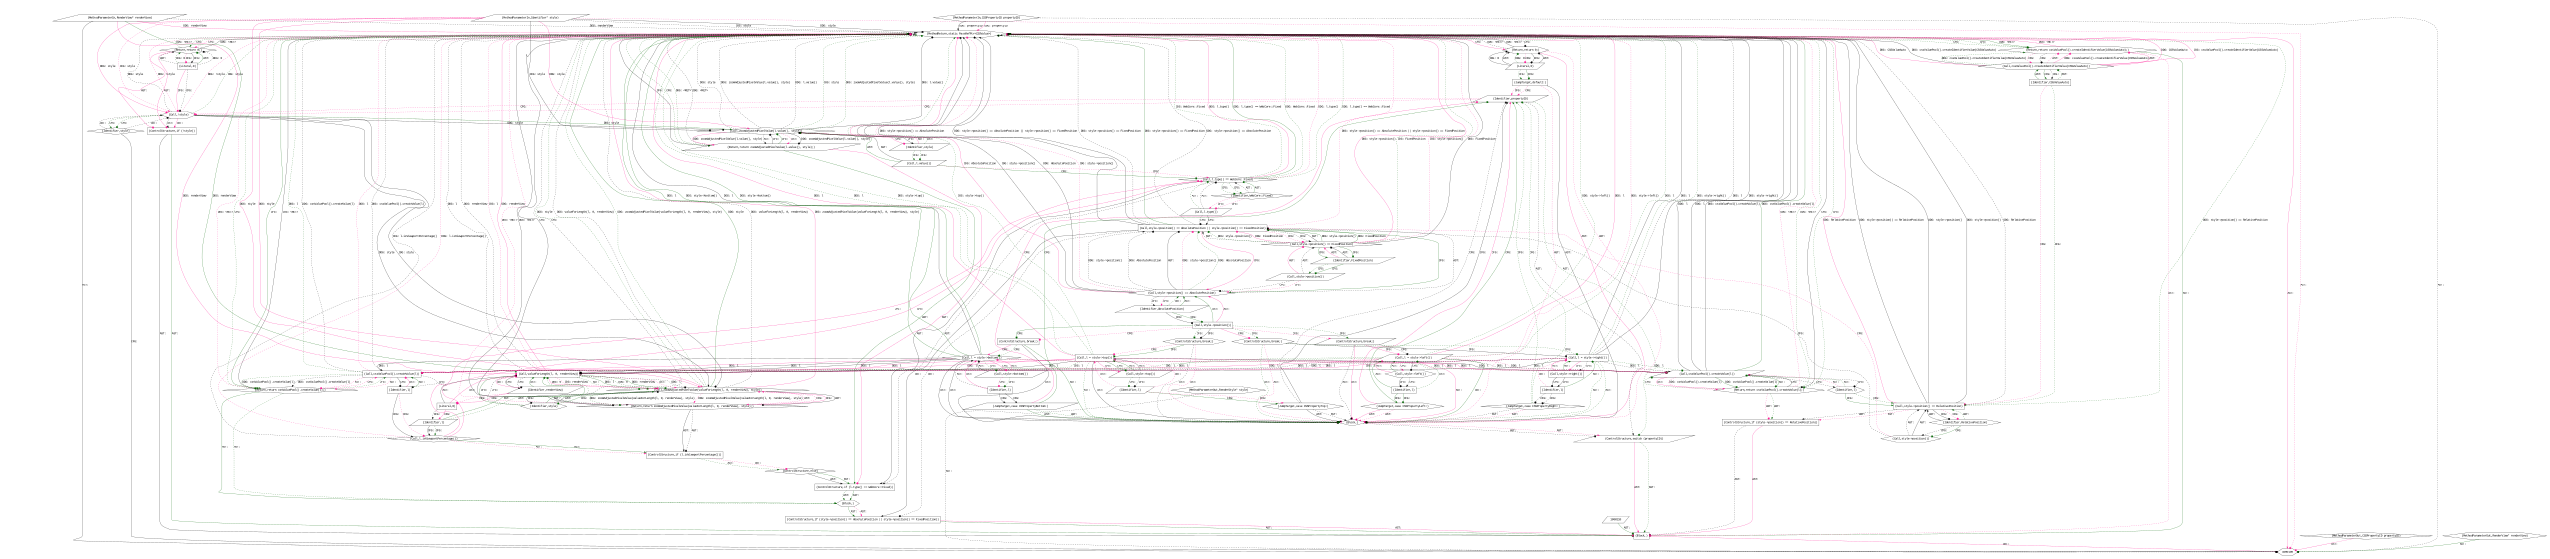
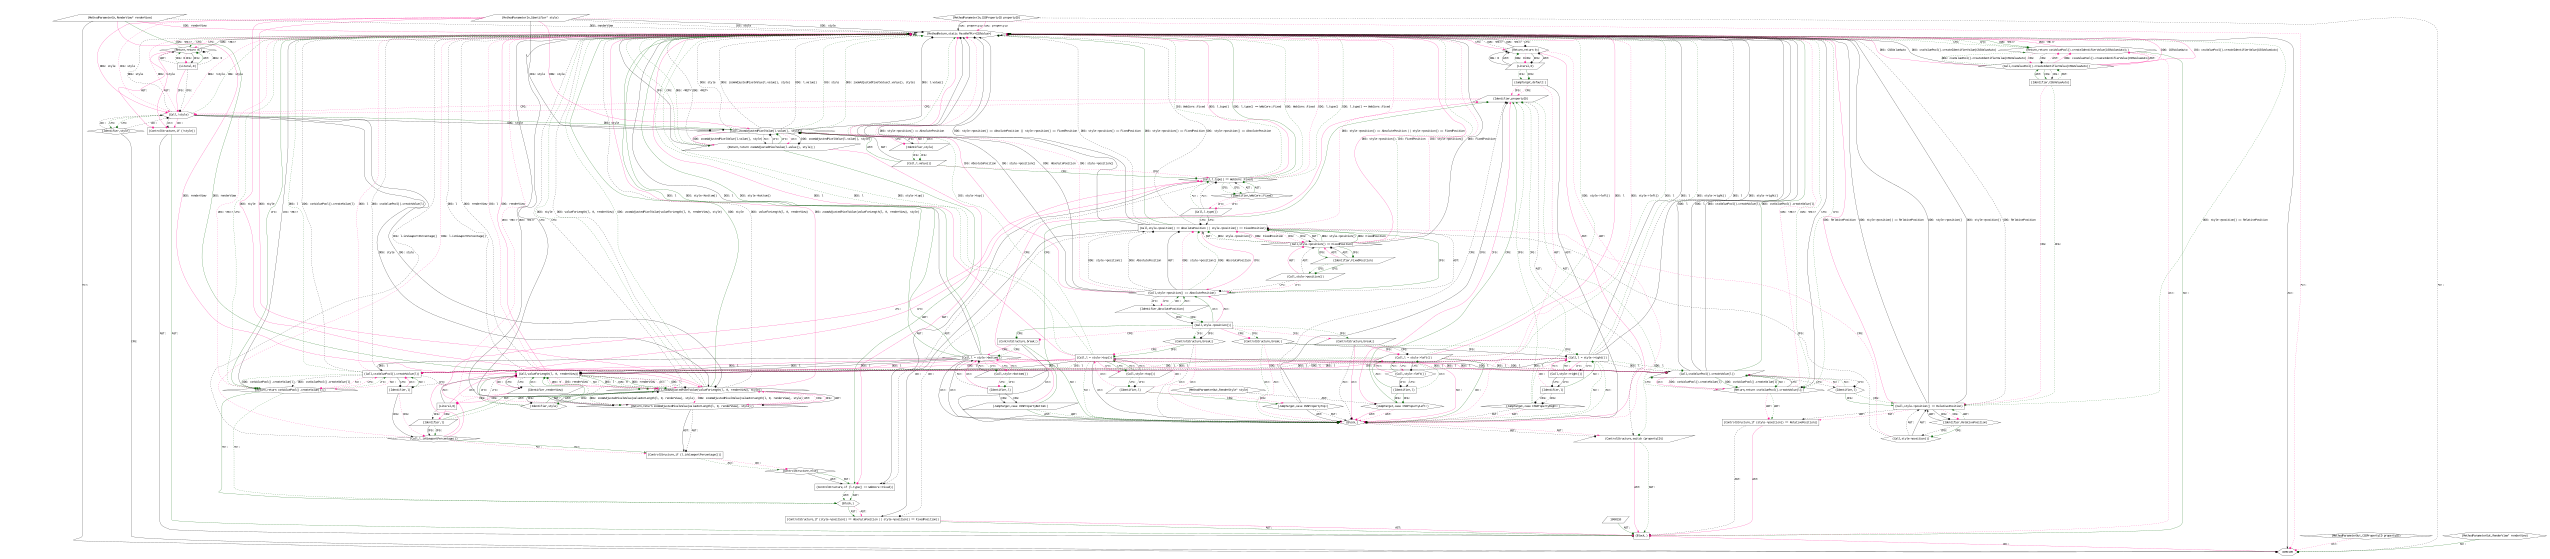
edge "(MethodReturn,static PassRefPtr<CSSValue>)" -> "1000100": color deeppink -> black
edge "(MethodParameterOut,CSSPropertyID propertyID)" -> "1000100": style solid -> dashed
edge "(MethodParameterOut,RenderStyle* style)" -> "1000100": now "(MethodParameterOut,RenderStyle* style)" -> "(JumpTarget,case CSSPropertyLeft:)"
